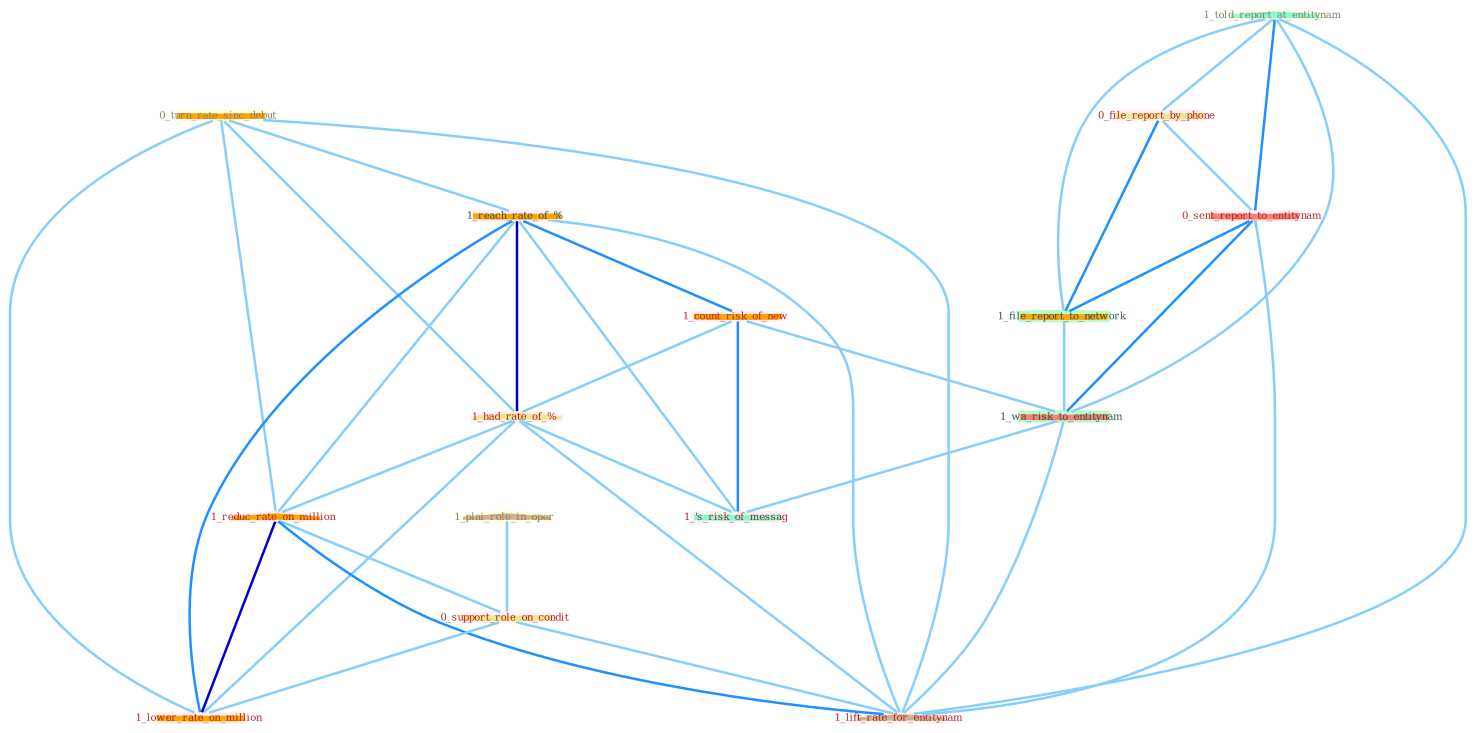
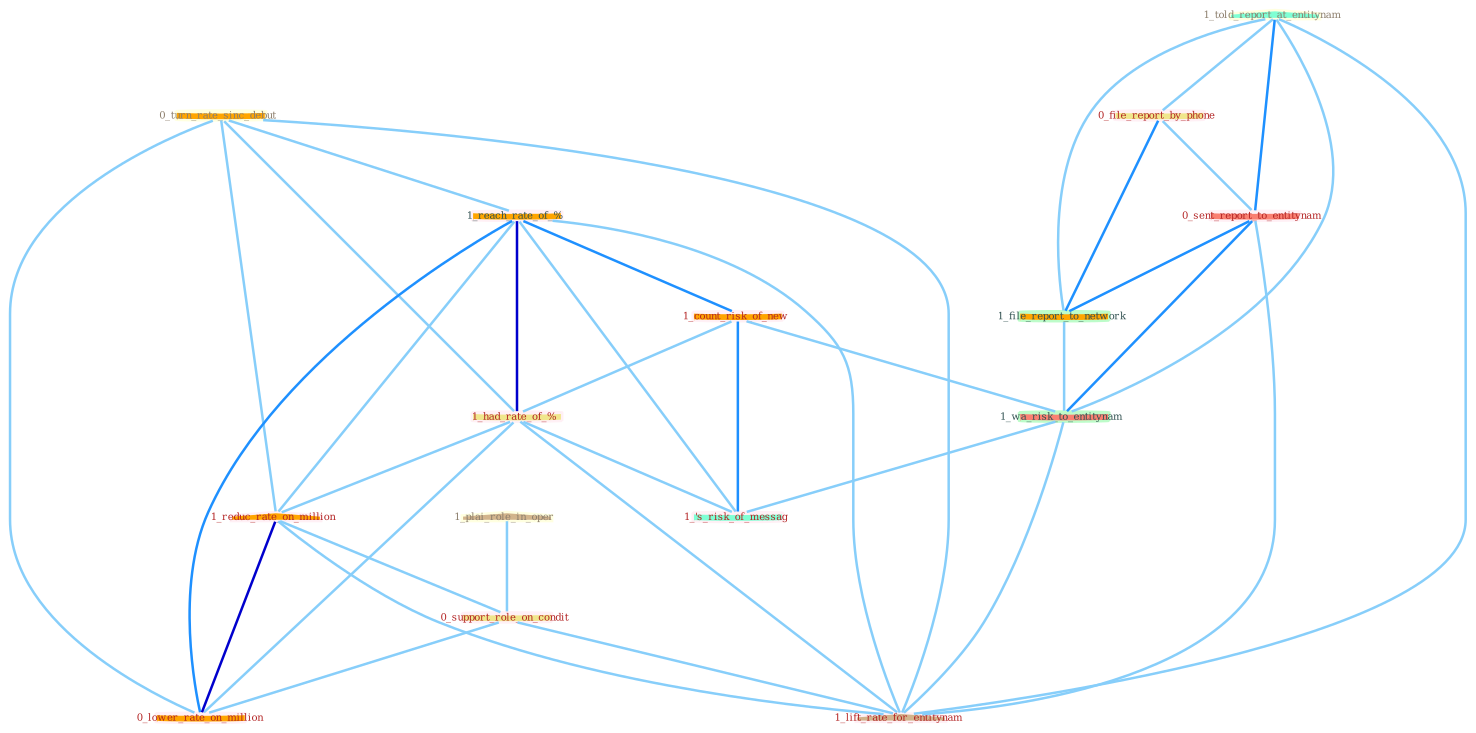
node "1_had_rate_of_%": shape house -> cylinder
edge "1_reduc_rate_on_million" -- "1_lift_rate_for_entitynam": color #1e90ff -> #87cefa
node "1_lower_rate_on_million": label "1_lower_rate_on_million" -> "0_lower_rate_on_million"
